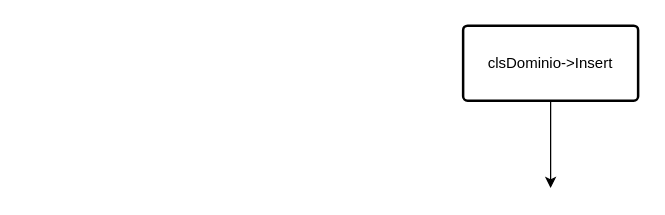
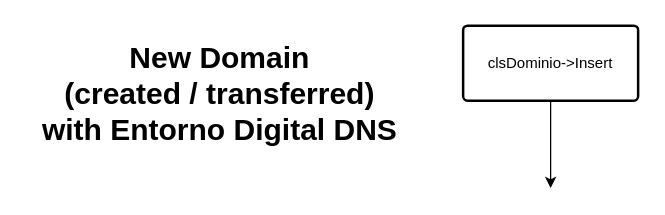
node "New Domain (created / transferred) with Entorno Digital DNS": added
